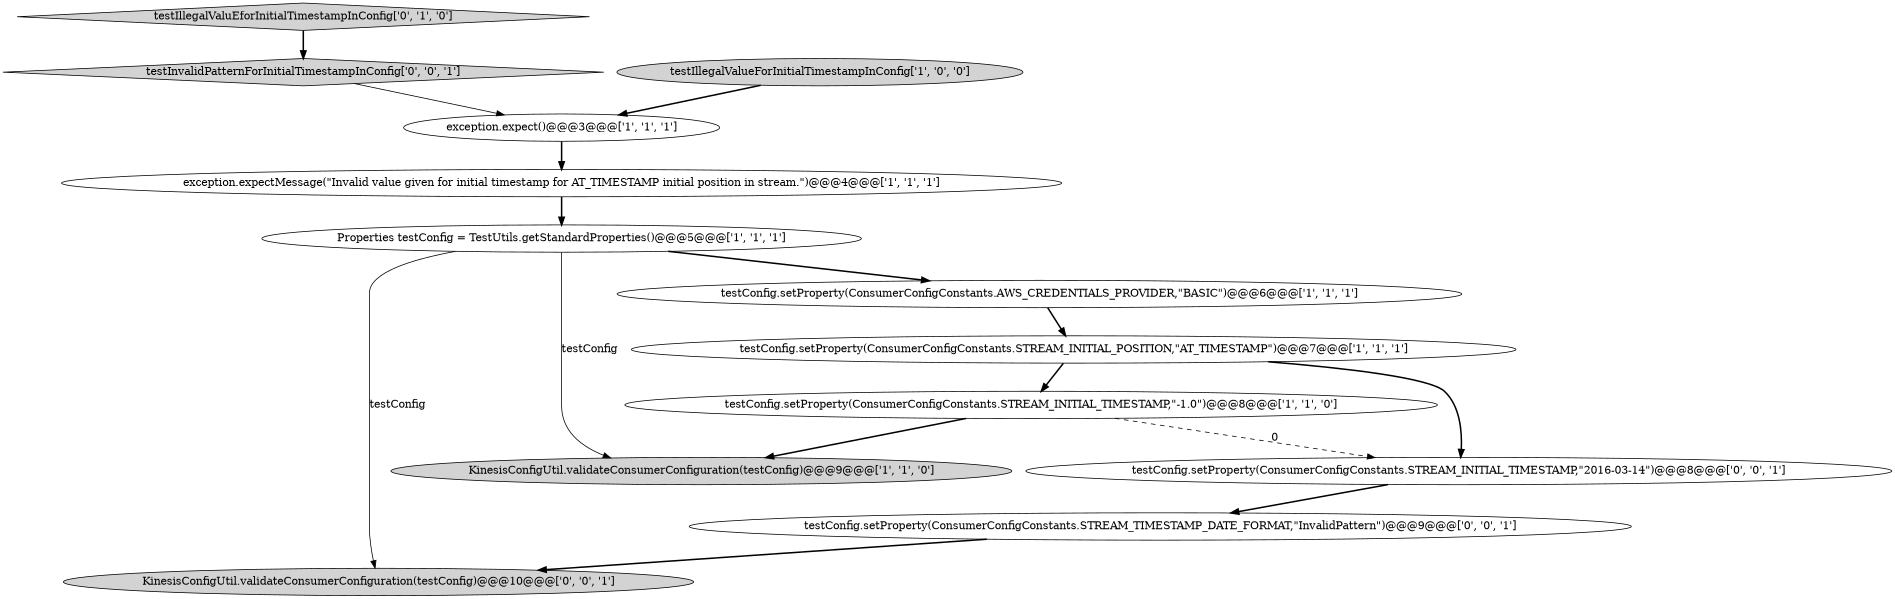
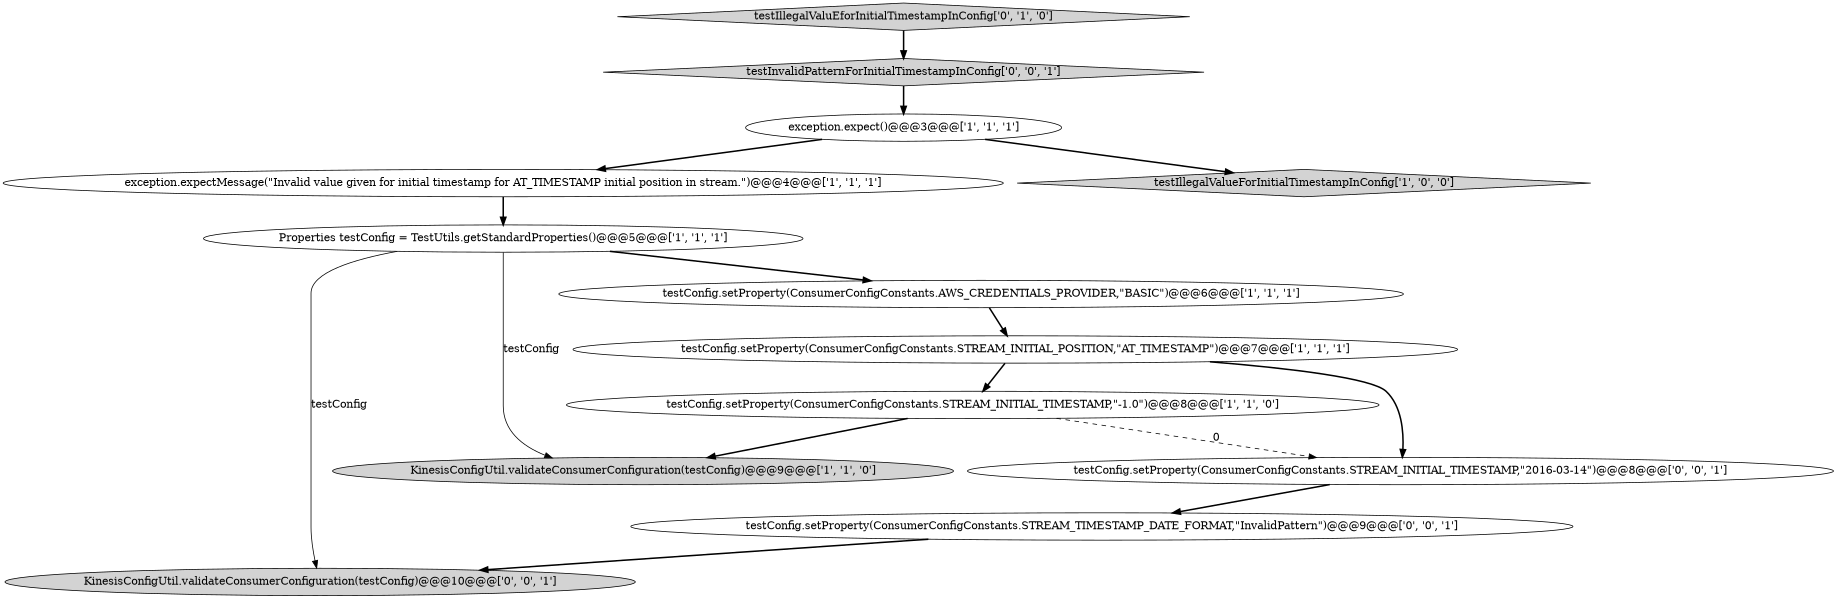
node "testIllegalValueForInitialTimestampInConfig['1', '0', '0']": shape ellipse -> diamond
edge "testInvalidPatternForInitialTimestampInConfig['0', '0', '1']" -> "exception.expect()@@@3@@@['1', '1', '1']": style solid -> bold
edge "testIllegalValueForInitialTimestampInConfig['1', '0', '0']" -> "exception.expect()@@@3@@@['1', '1', '1']": reversed
